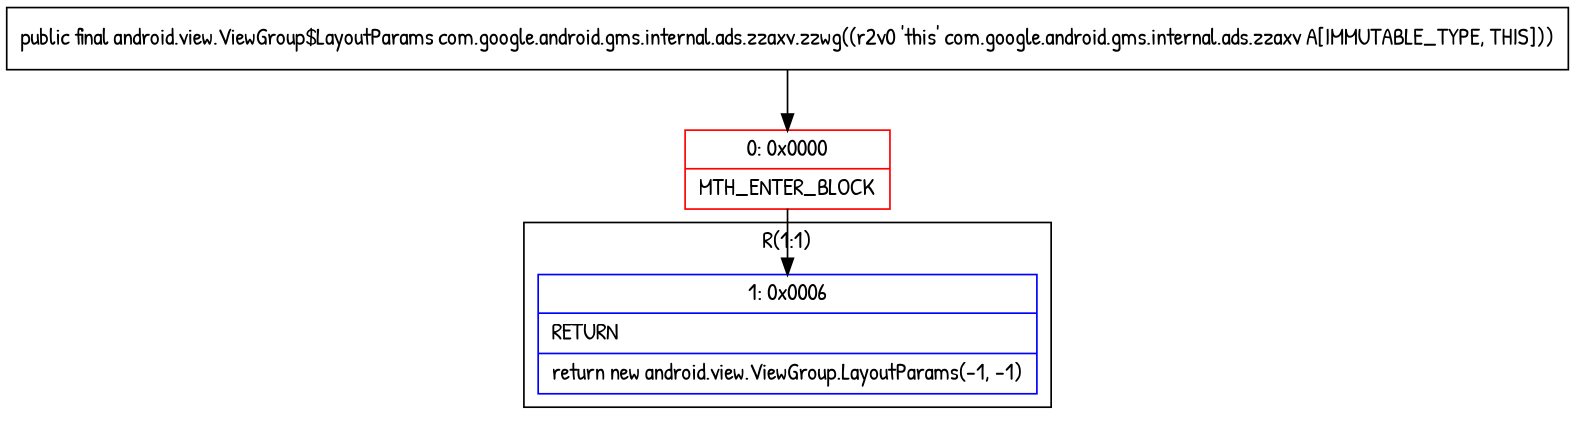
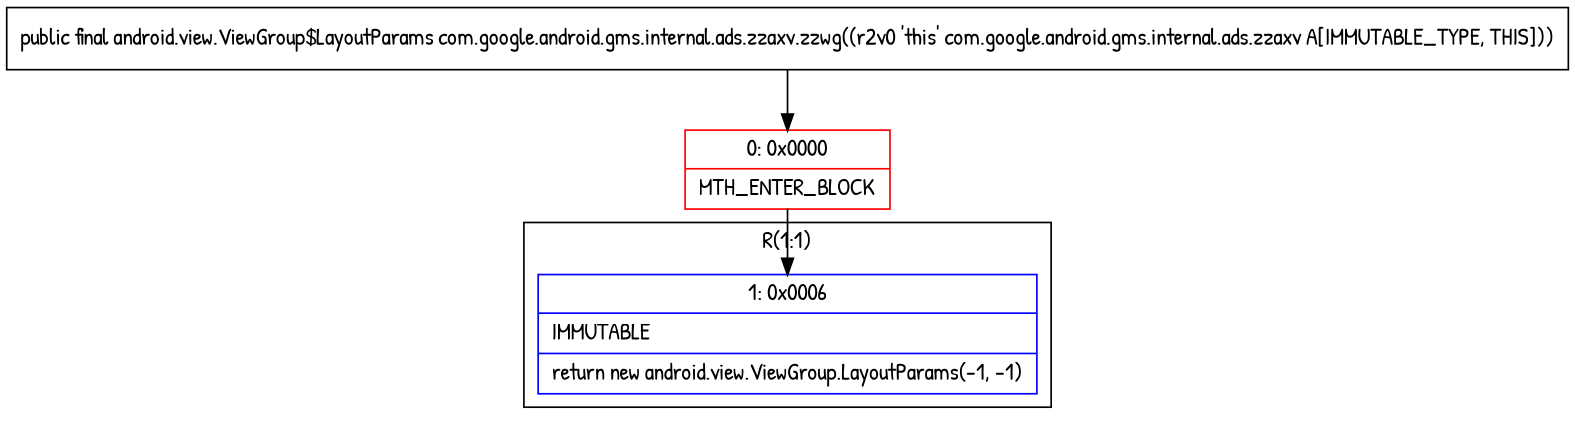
node "1: 0x0006": text "RETURN" -> "IMMUTABLE"
